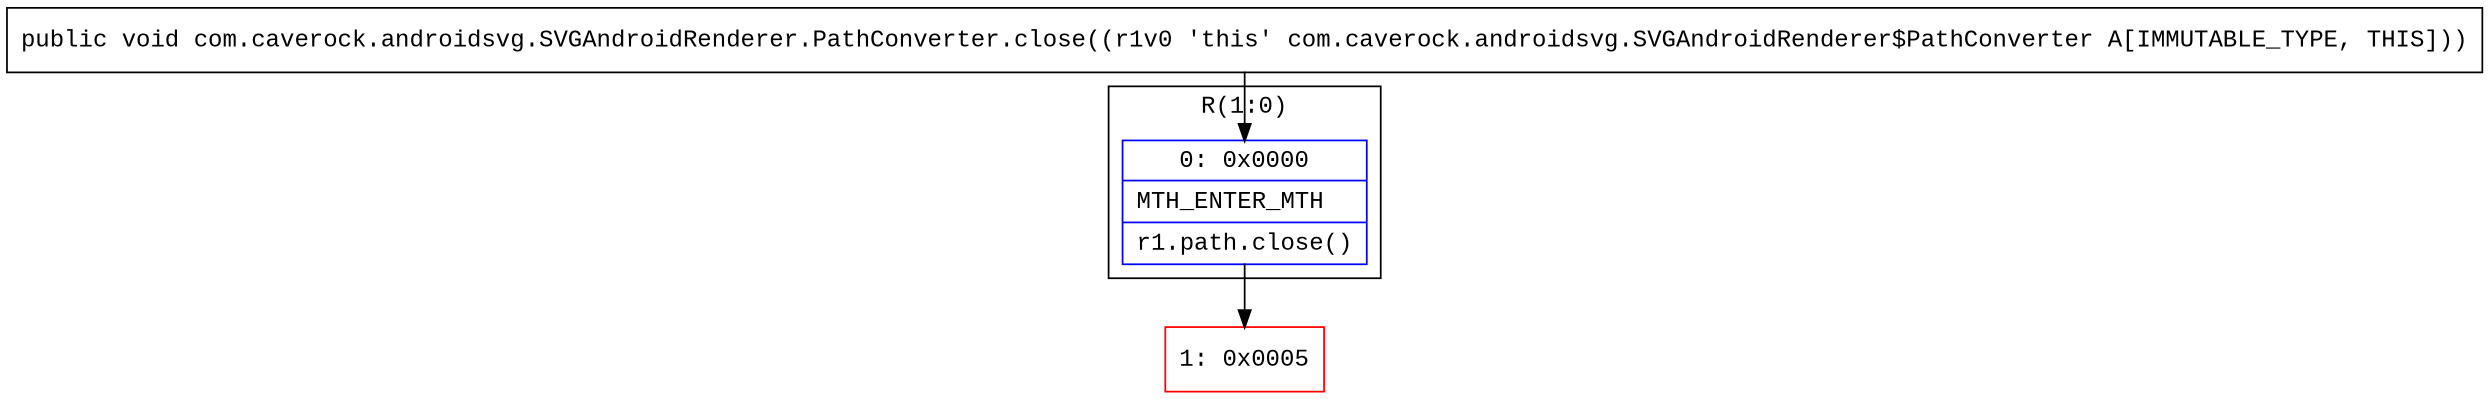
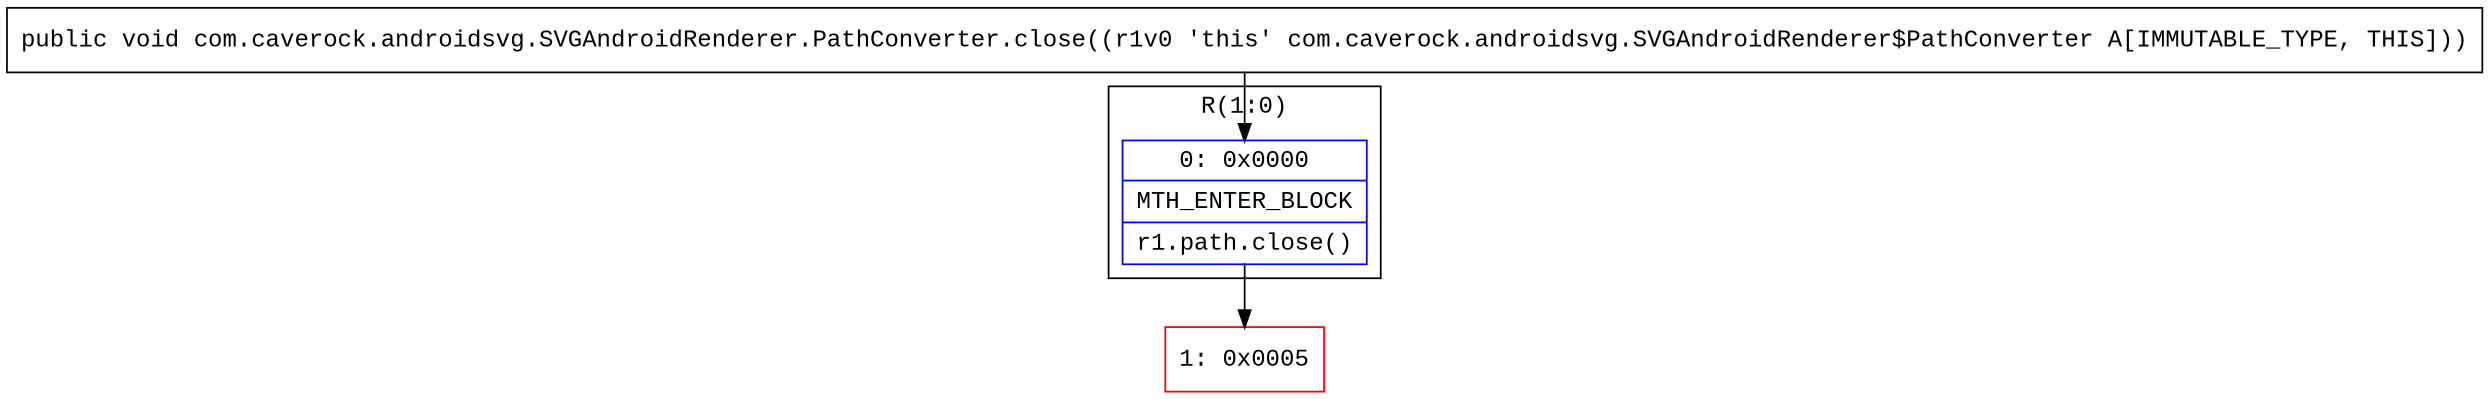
node "0: 0x0000": text "MTH_ENTER_MTH" -> "MTH_ENTER_BLOCK"
